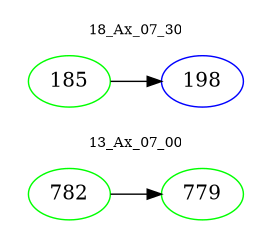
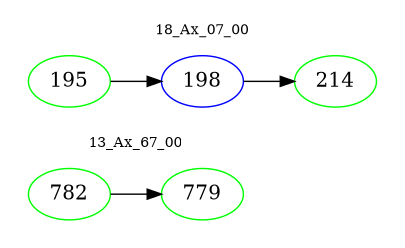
cluster "18_Ax_07_30": label "18_Ax_07_30" -> "18_Ax_07_00"
node "185": label "185" -> "195"
node "214": added
cluster "13_Ax_07_00": label "13_Ax_07_00" -> "13_Ax_67_00"
